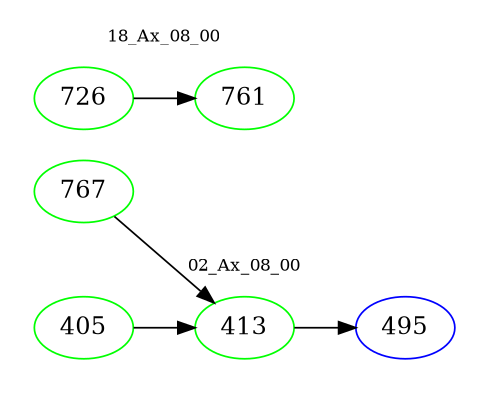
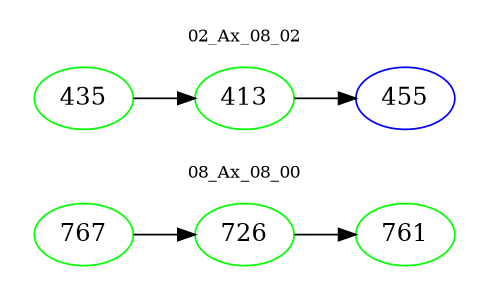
cluster "18_Ax_08_00": label "18_Ax_08_00" -> "08_Ax_08_00"
edge "767" -> "413": now "767" -> "726"
cluster "02_Ax_08_00": label "02_Ax_08_00" -> "02_Ax_08_02"
node "405": label "405" -> "435"
node "495": label "495" -> "455"
